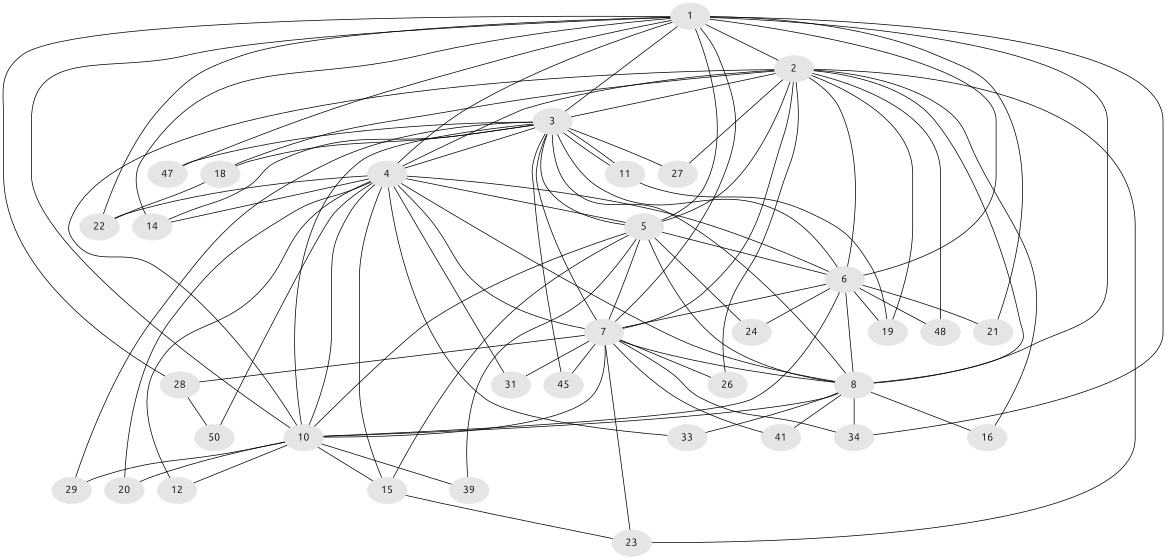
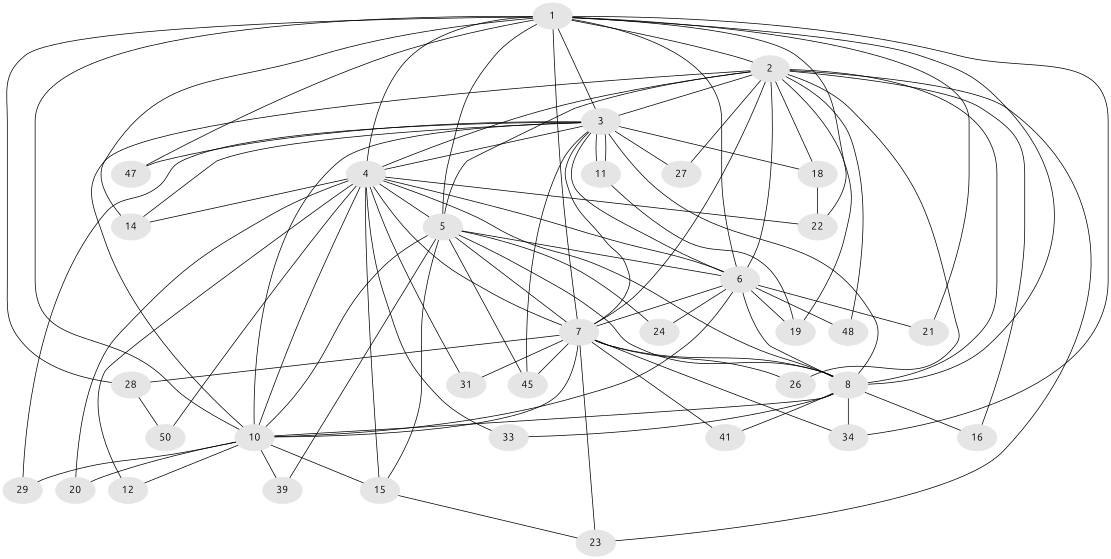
edge "3" -- "5": now "45" -- "5"
